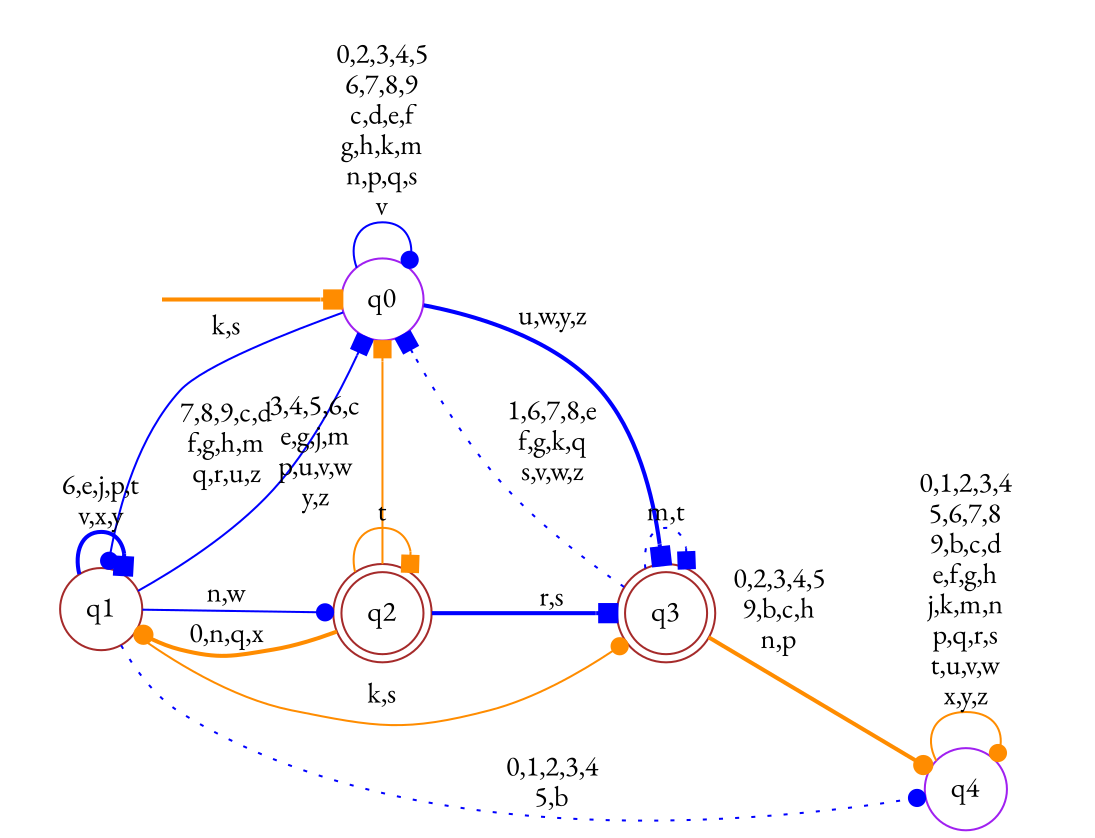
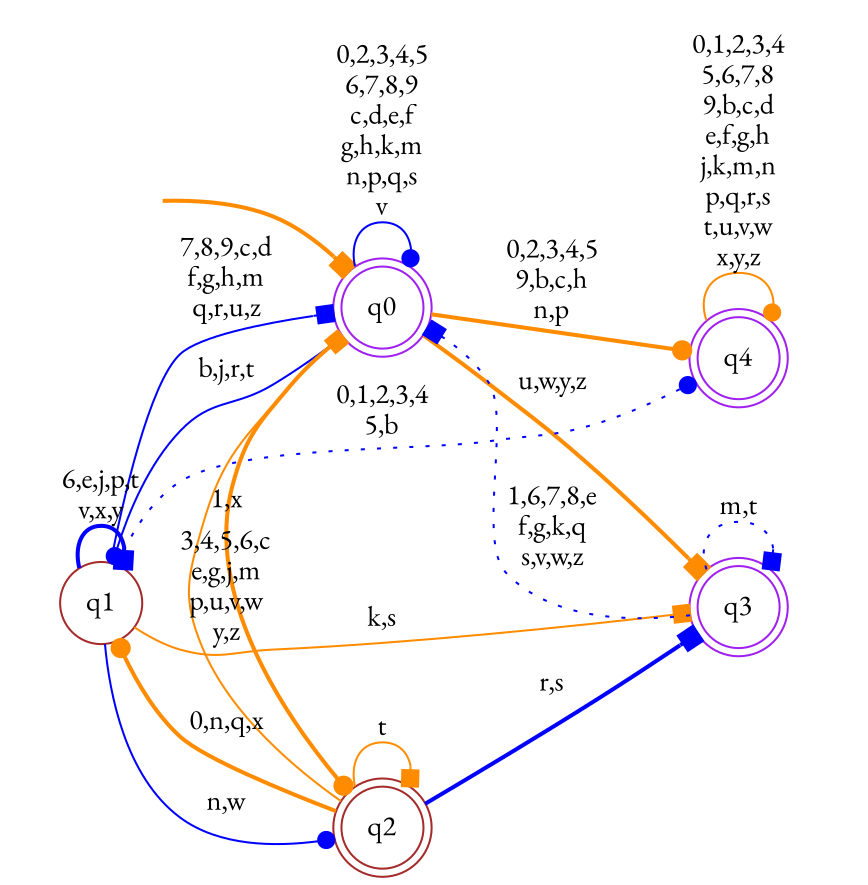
node "q0": shape circle -> doublecircle
edge "q0" -> "q1": label "k,s" -> "b,j,r,t"
edge "q0" -> "q3": color blue -> darkorange
edge "q0" -> "q2": added, label "1,x"
node "q3": color brown -> purple
edge "q3" -> "q4": now "q0" -> "q4"
edge "q1" -> "q3": arrowhead dot -> box
node "q4": shape circle -> doublecircle
